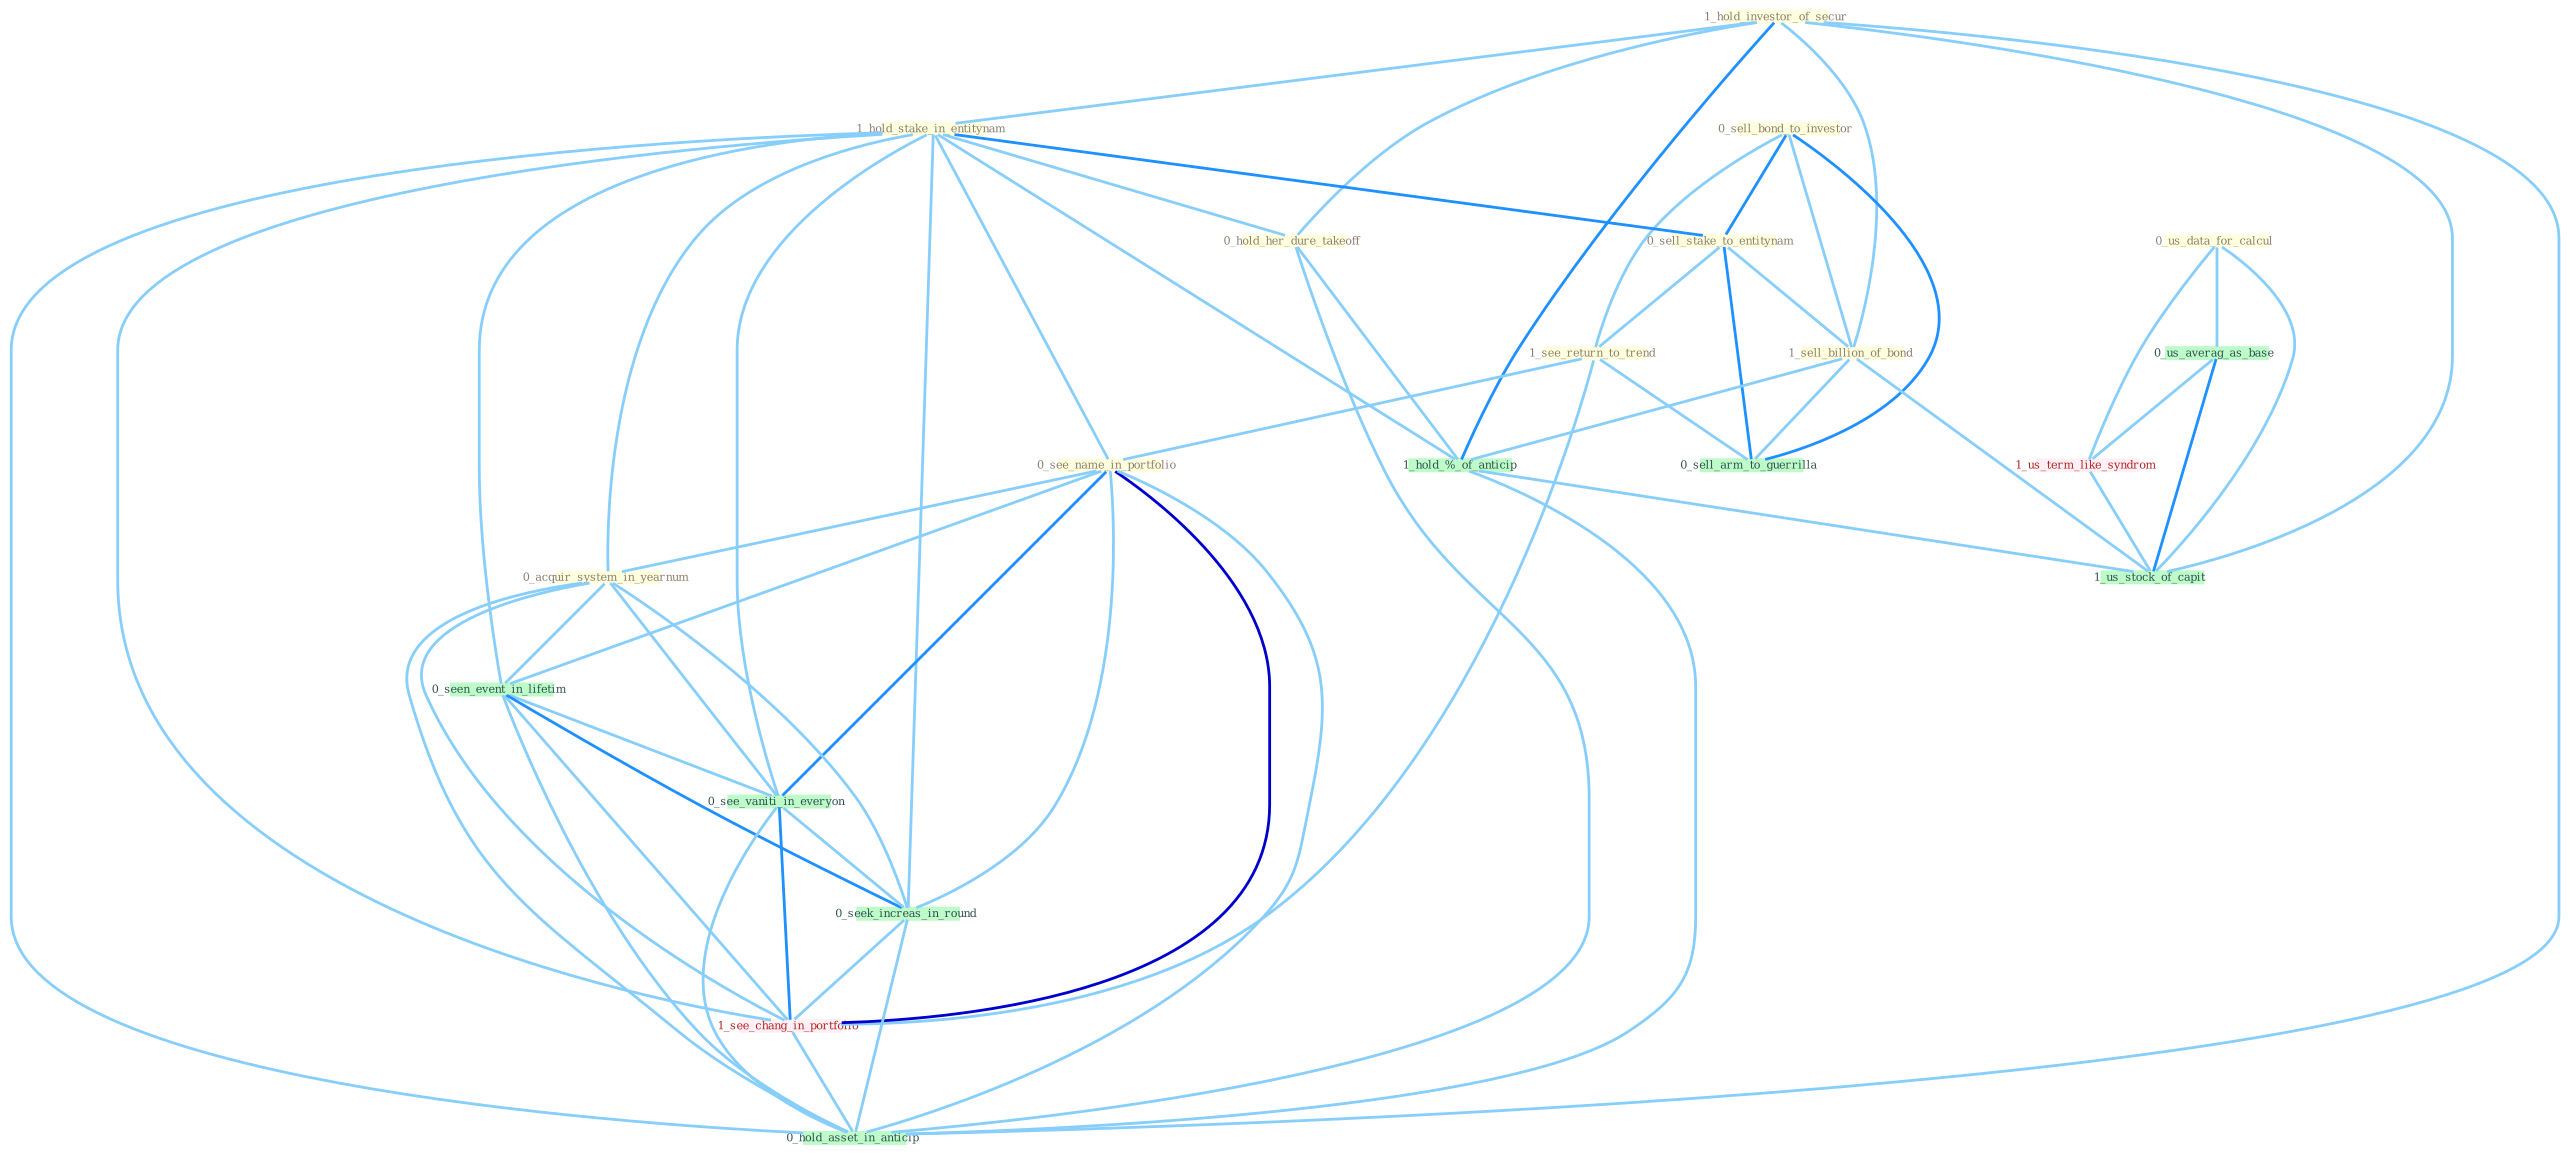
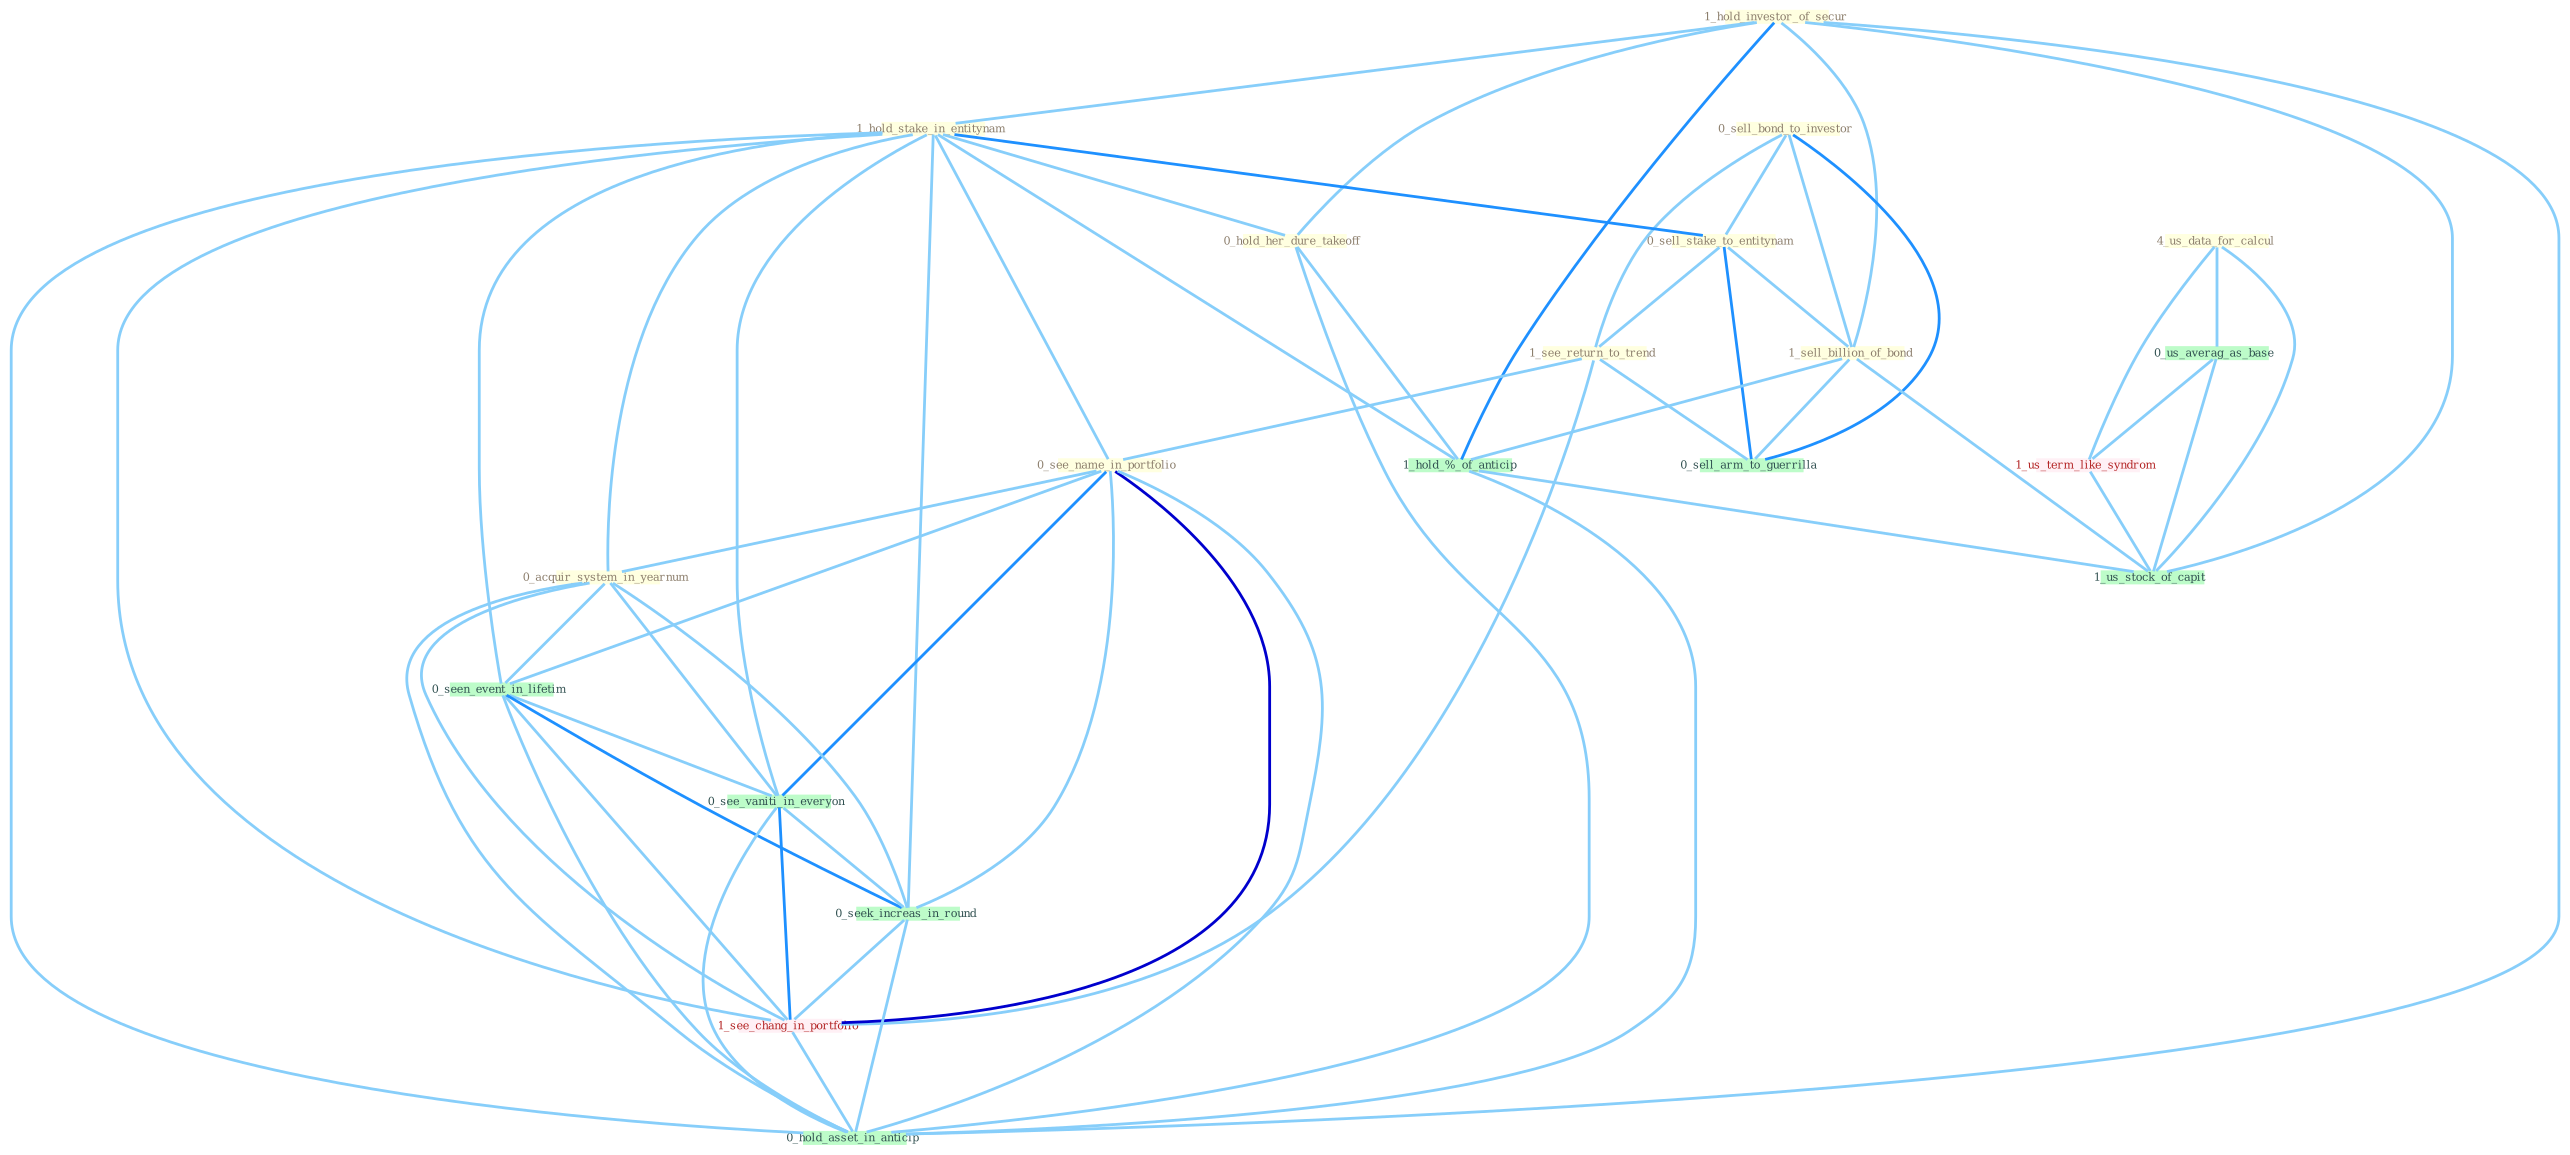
edge "0_sell_bond_to_investor" -- "0_sell_stake_to_entitynam": color #1e90ff -> #87cefa
node "0_us_data_for_calcul": label "0_us_data_for_calcul" -> "4_us_data_for_calcul"
edge "0_us_averag_as_base" -- "1_us_stock_of_capit": color #1e90ff -> #87cefa
